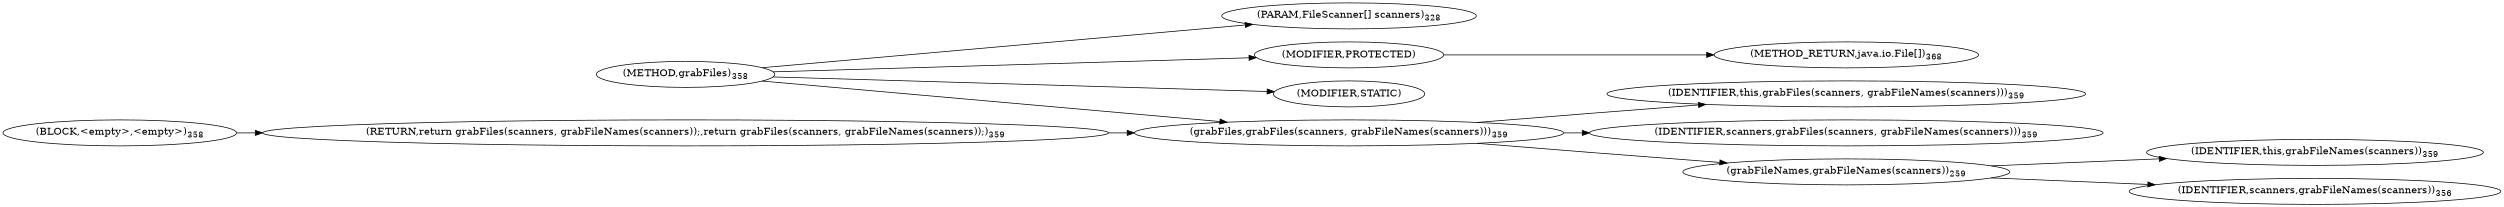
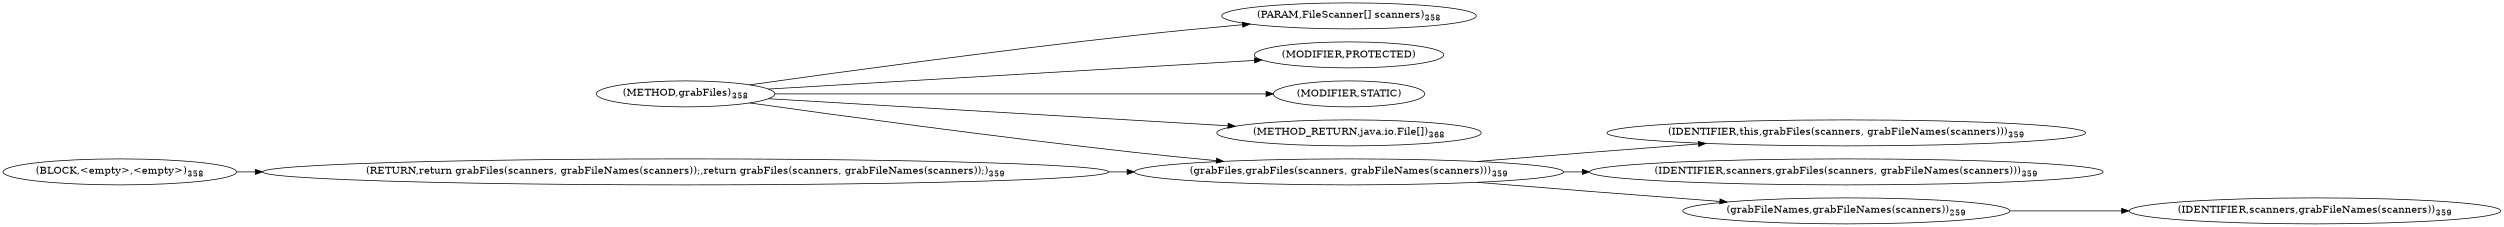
node "(PARAM,FileScanner[] scanners)": text "328" -> "358"
edge "(MODIFIER,PROTECTED)" -> "(METHOD_RETURN,java.io.File[])": now "(METHOD,grabFiles)" -> "(METHOD_RETURN,java.io.File[])"
node "(IDENTIFIER,this,grabFileNames(scanners))": removed
node "(IDENTIFIER,scanners,grabFileNames(scanners))": text "356" -> "359"
